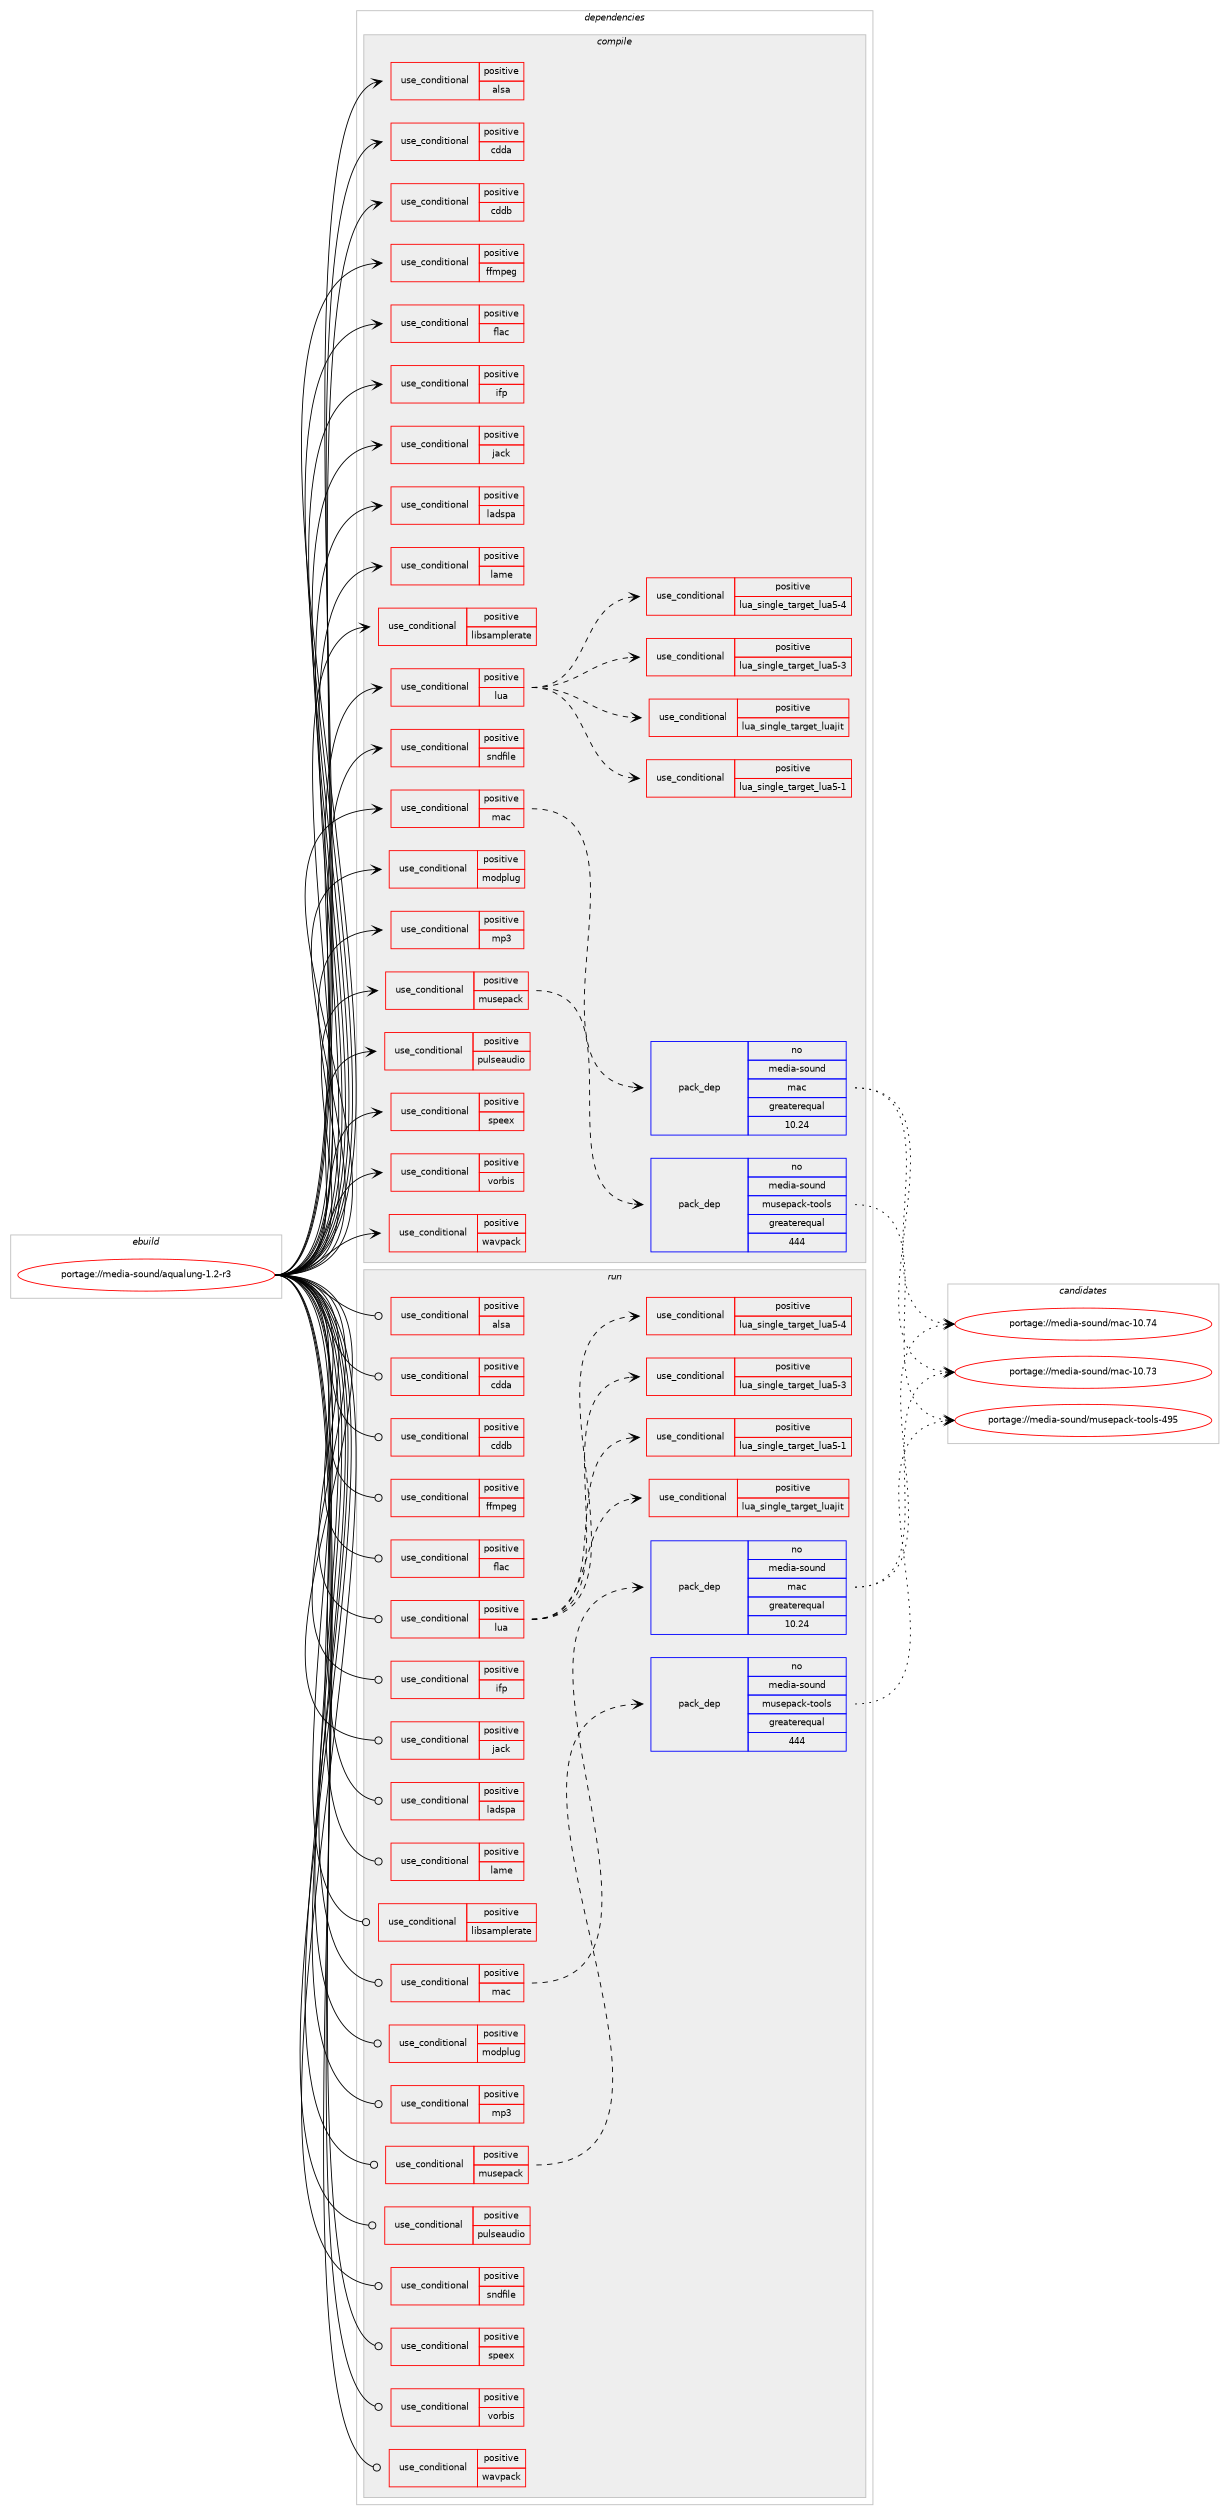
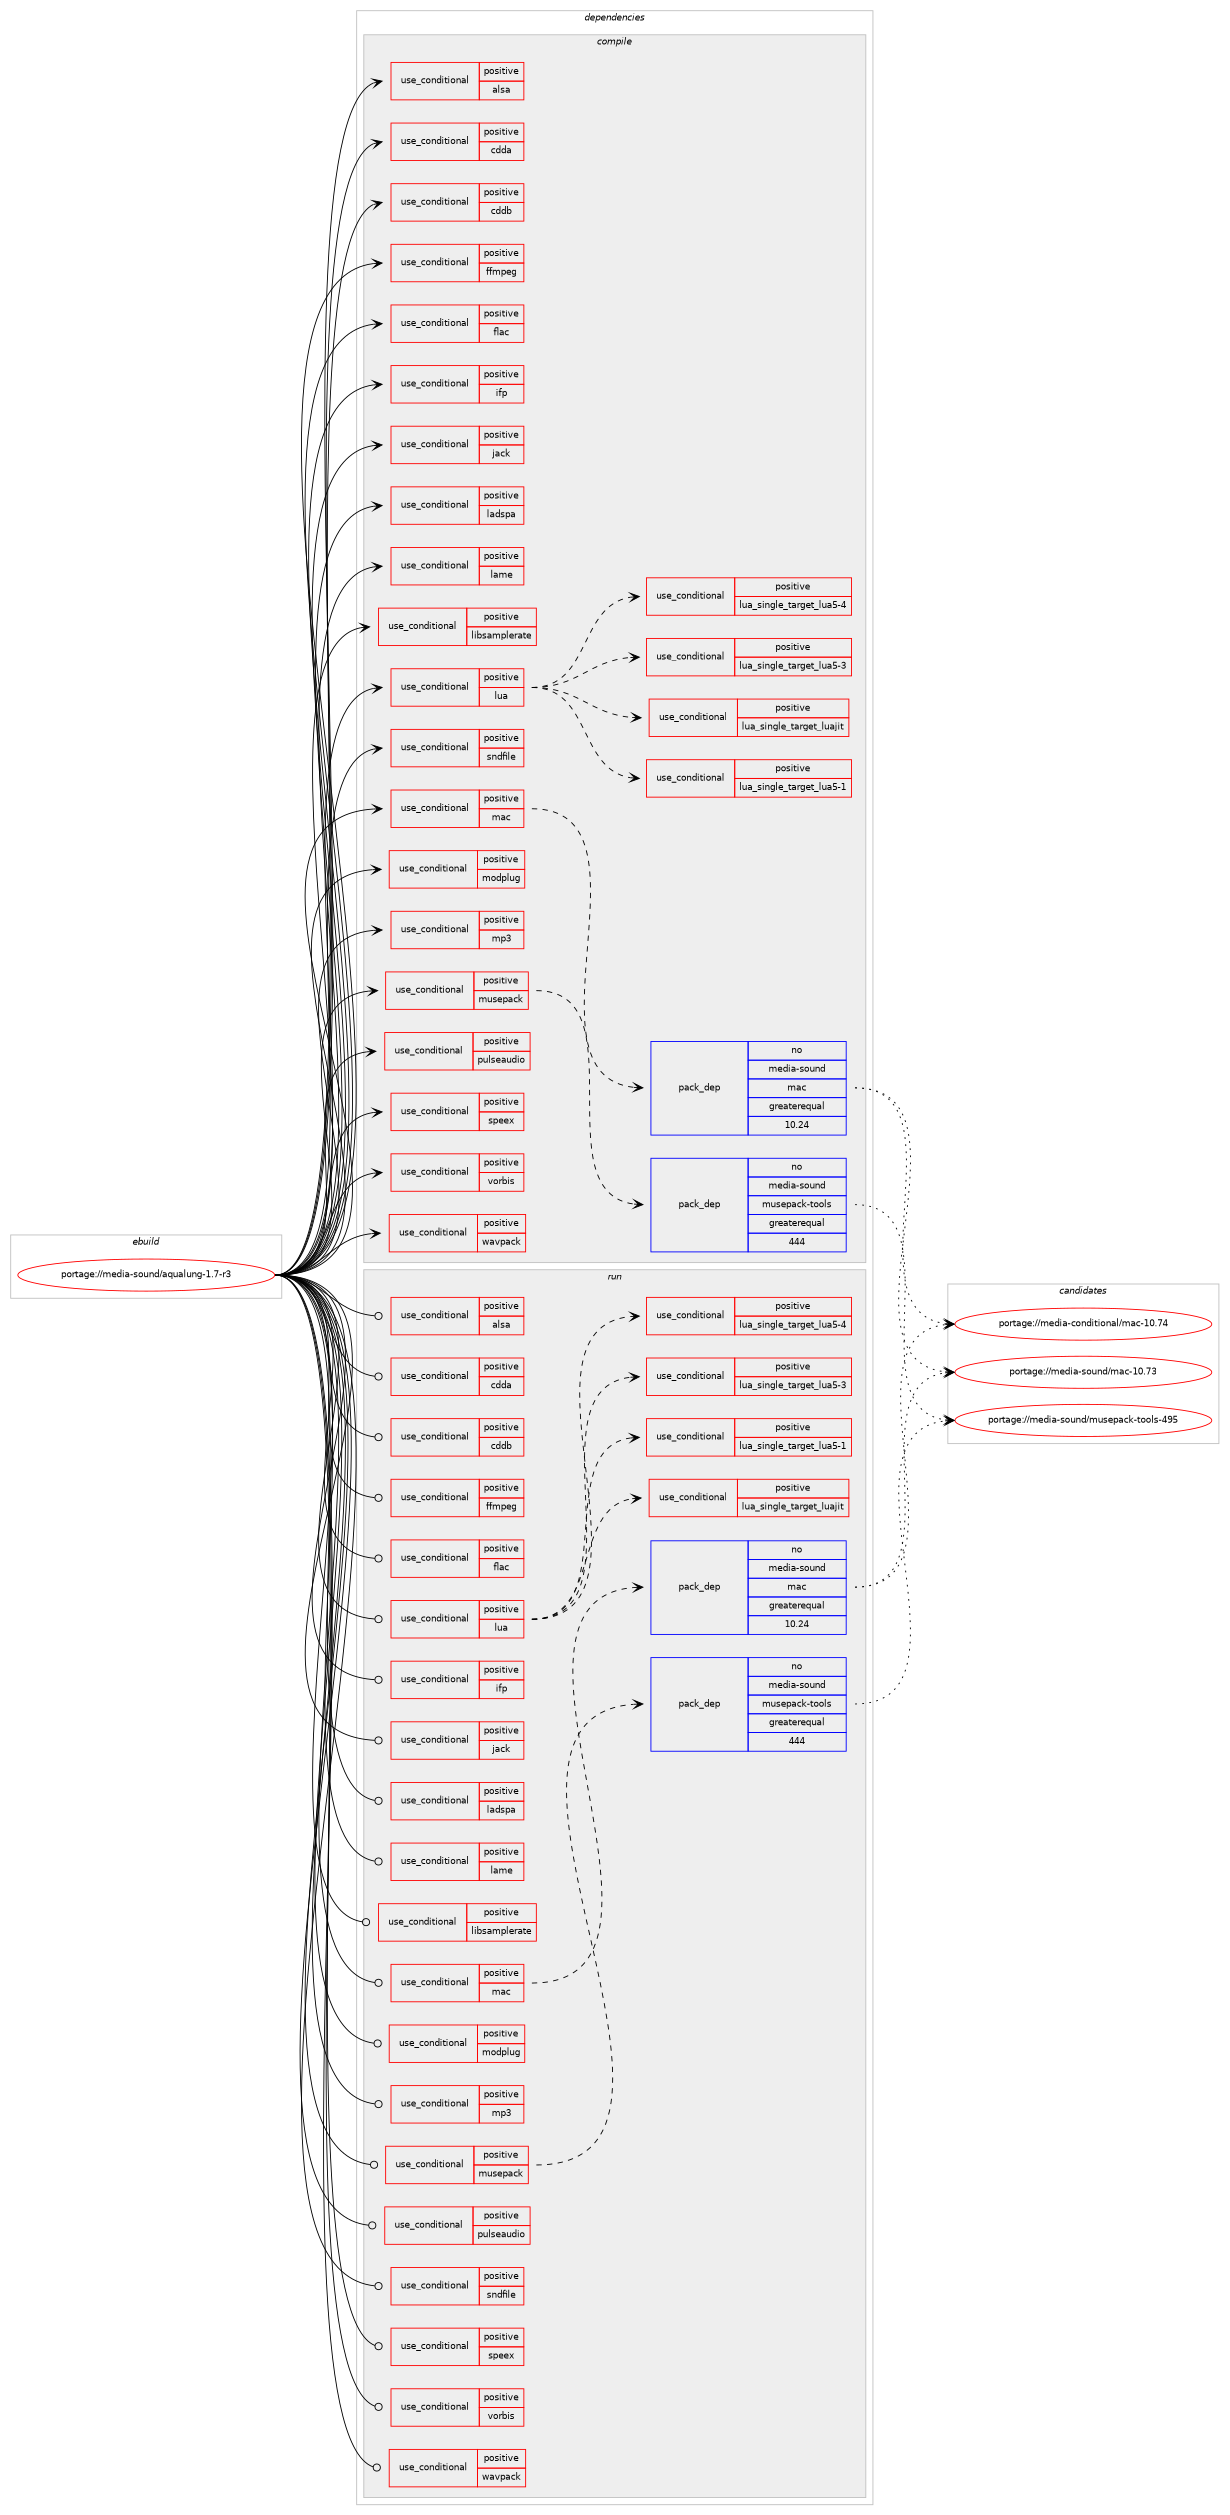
node "portage://media-sound/aqualung-1.2-r3": label "portage://media-sound/aqualung-1.2-r3" -> "portage://media-sound/aqualung-1.7-r3"
node "portage://media-sound/mac-10.74": label "portage://media-sound/mac-10.74" -> "portage://media-conditional/mac-10.74"
